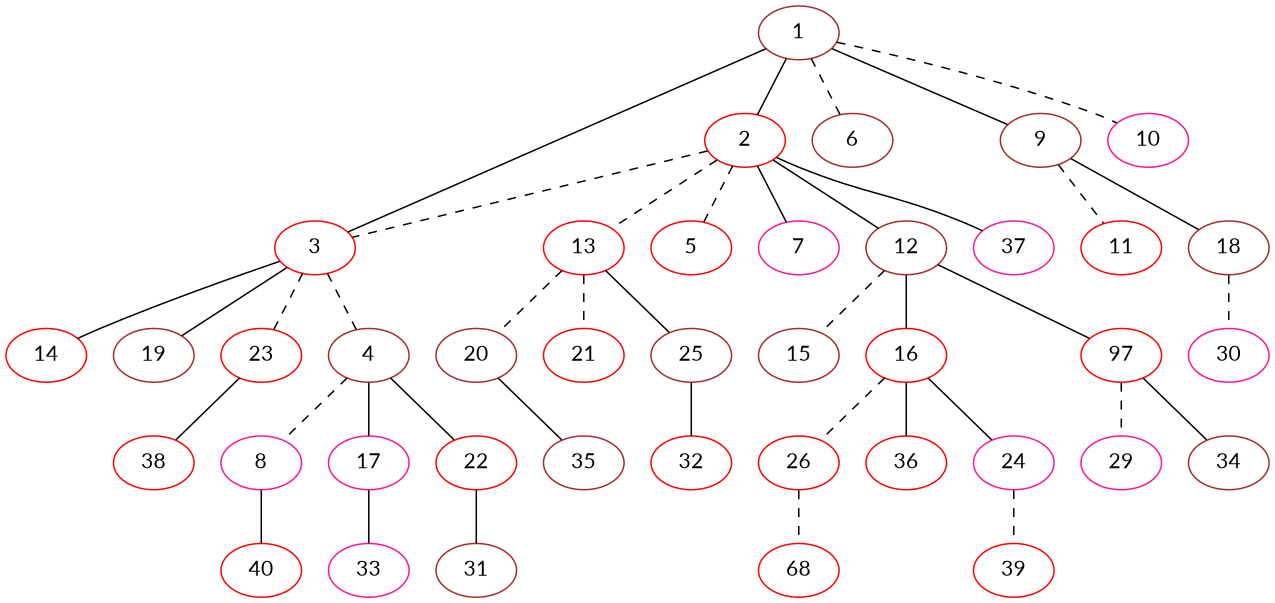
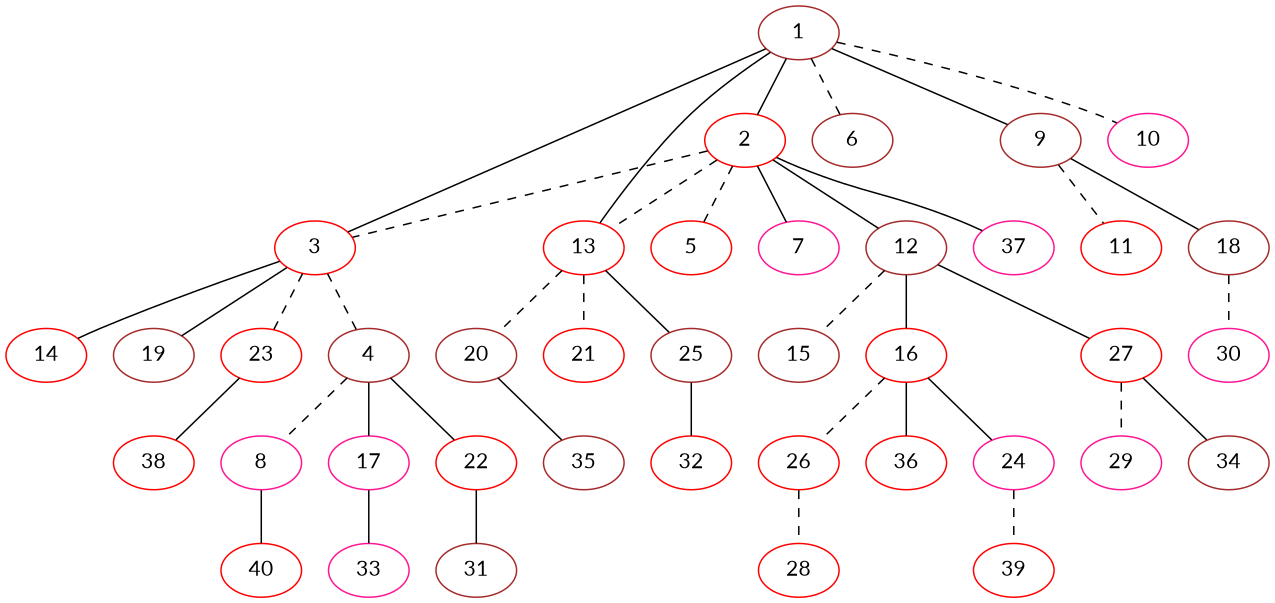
edge "1" -- "13": added
node "97": label "97" -> "27"
node "68": label "68" -> "28"
